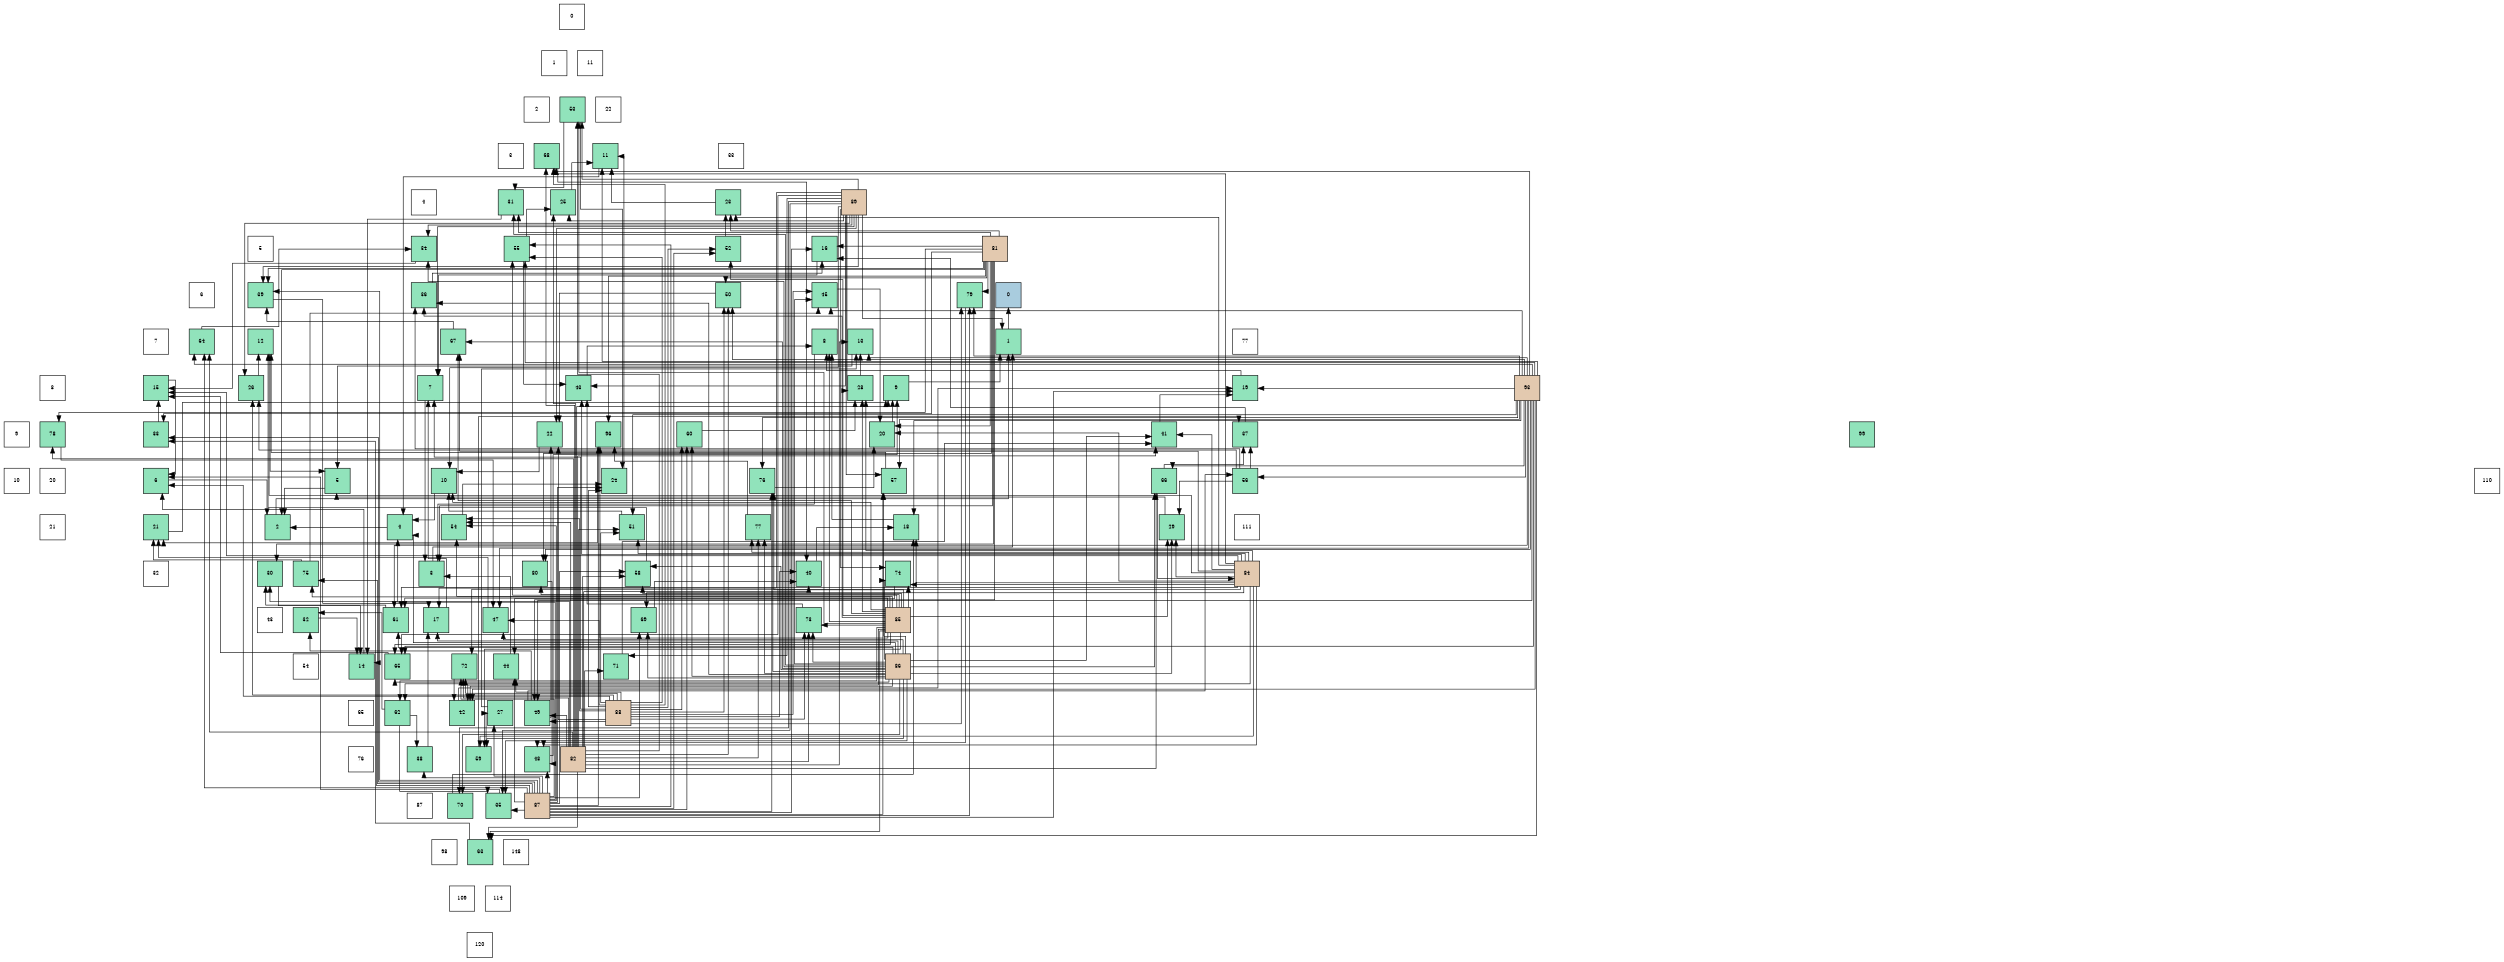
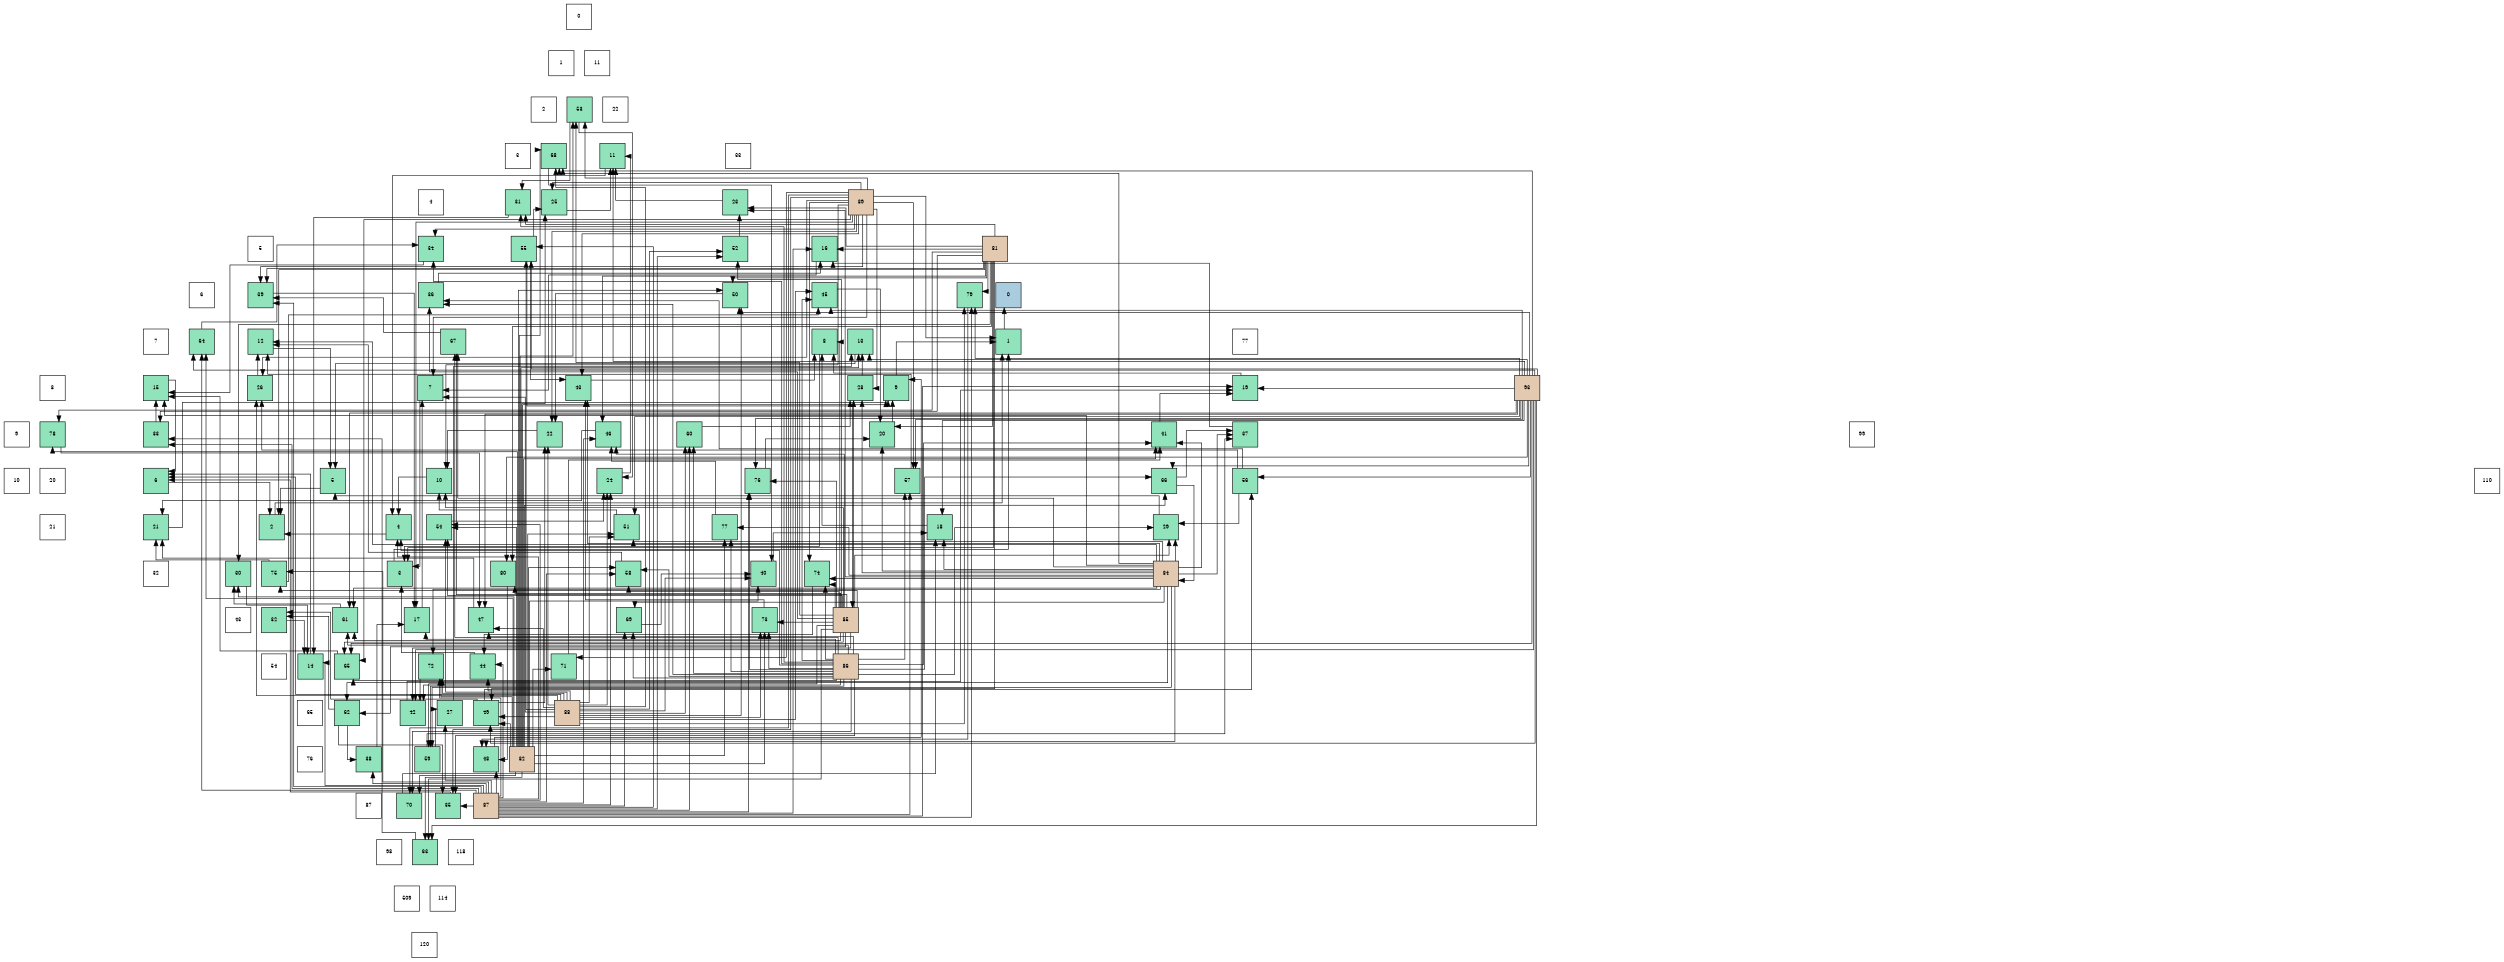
node "96": label "96" -> "46"
node "99": fillcolor #91e3bb -> #ffffff
edge "56" -> "37": now "84" -> "37"
edge "85" -> "55": reversed
node "111": removed
edge "82" -> "70": added
node "148": label "148" -> "118"
node "109": label "109" -> "509"
